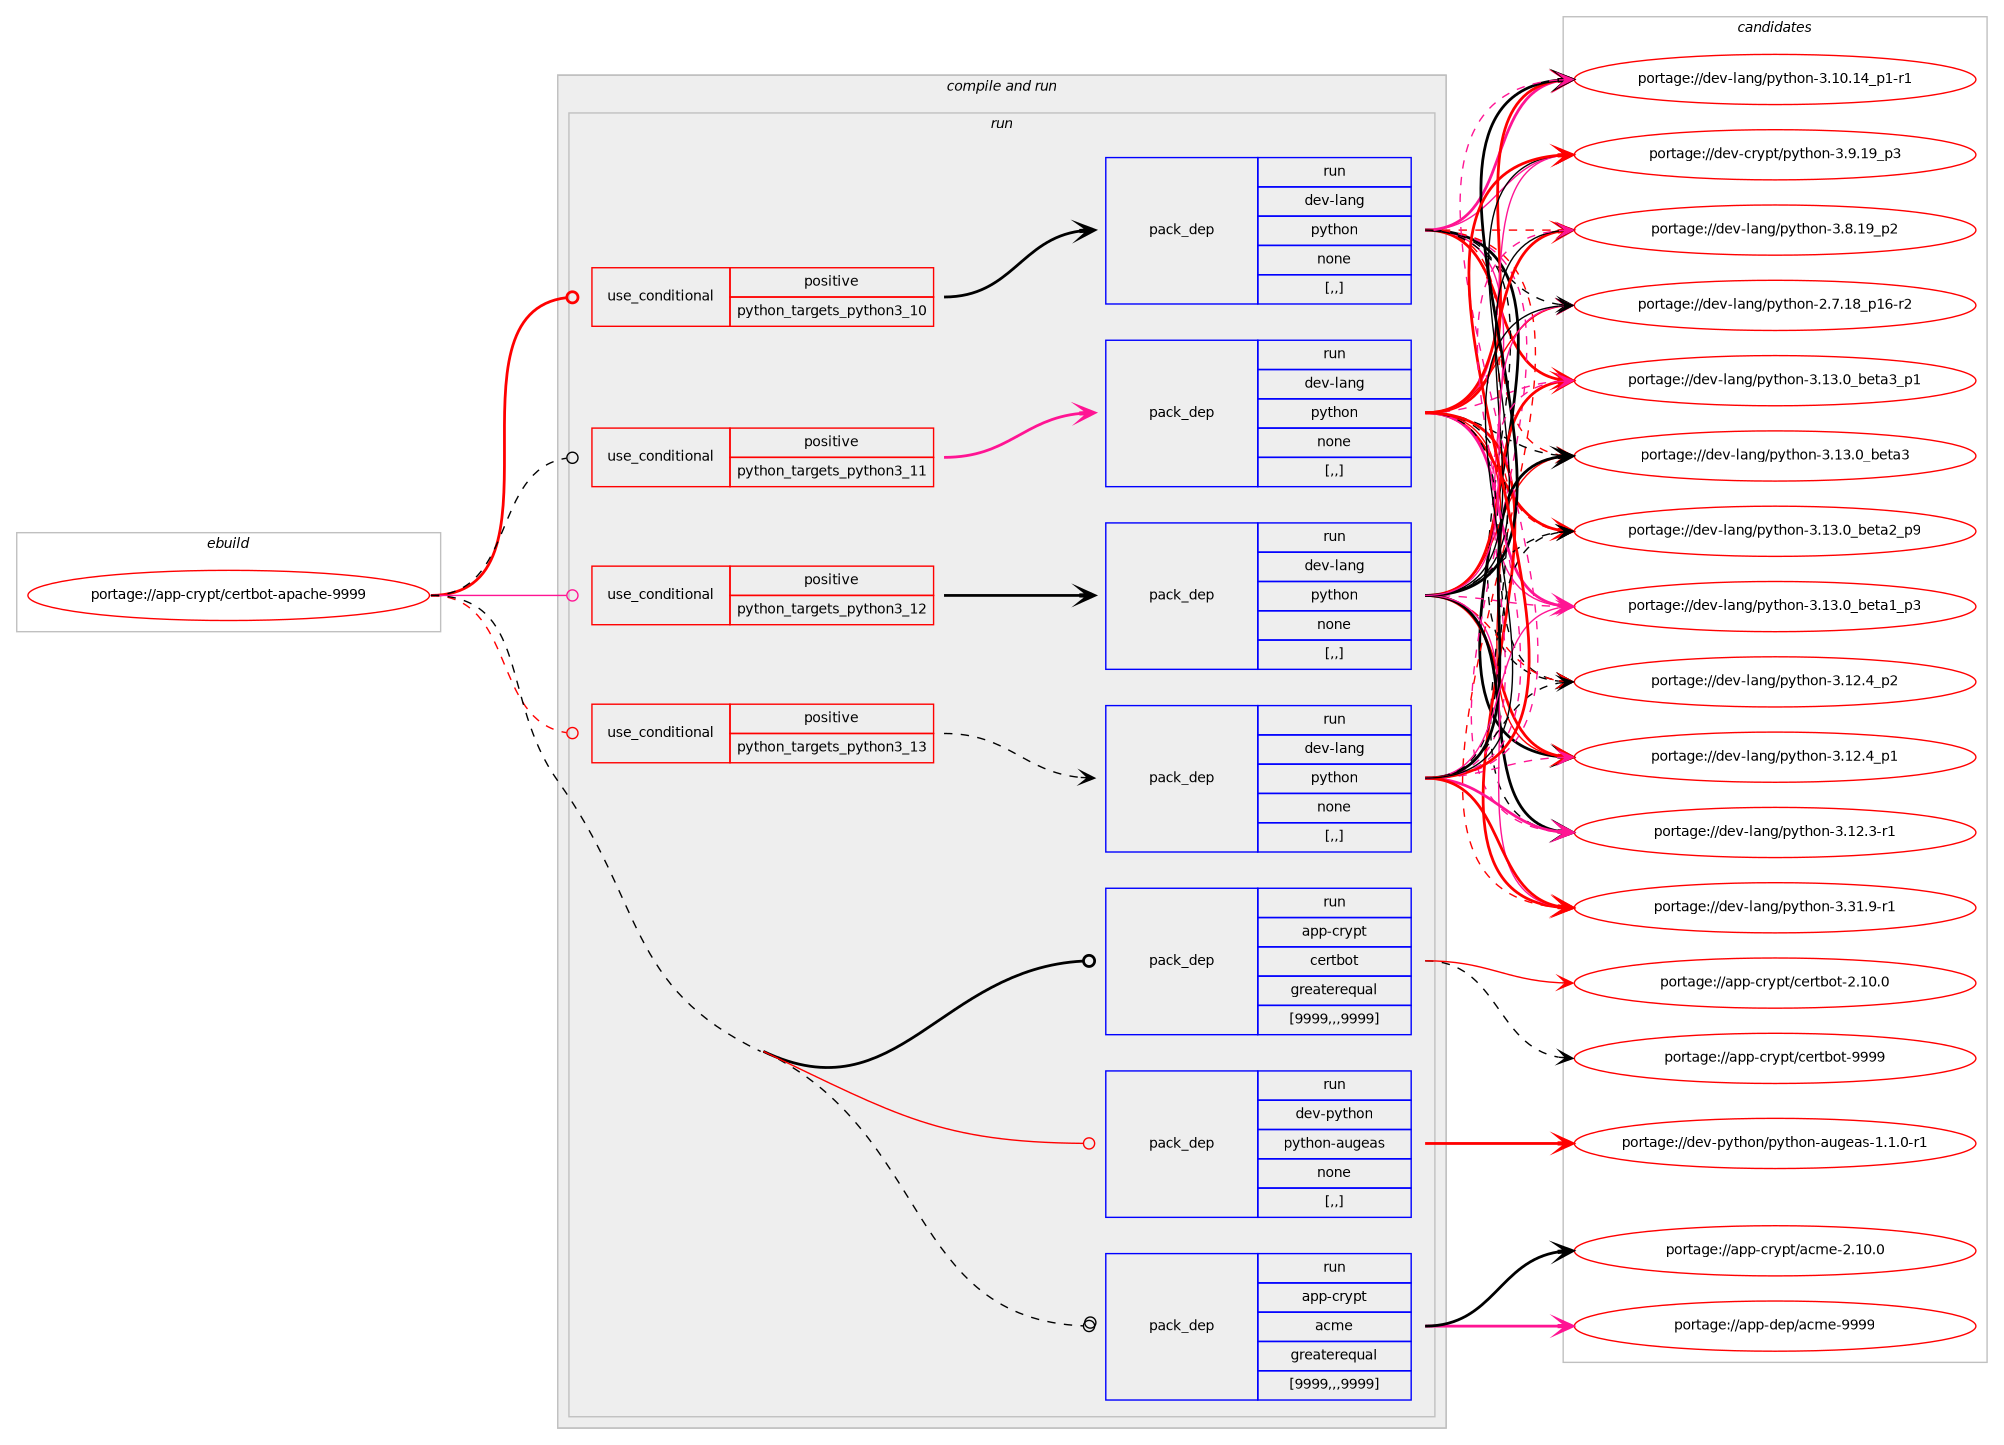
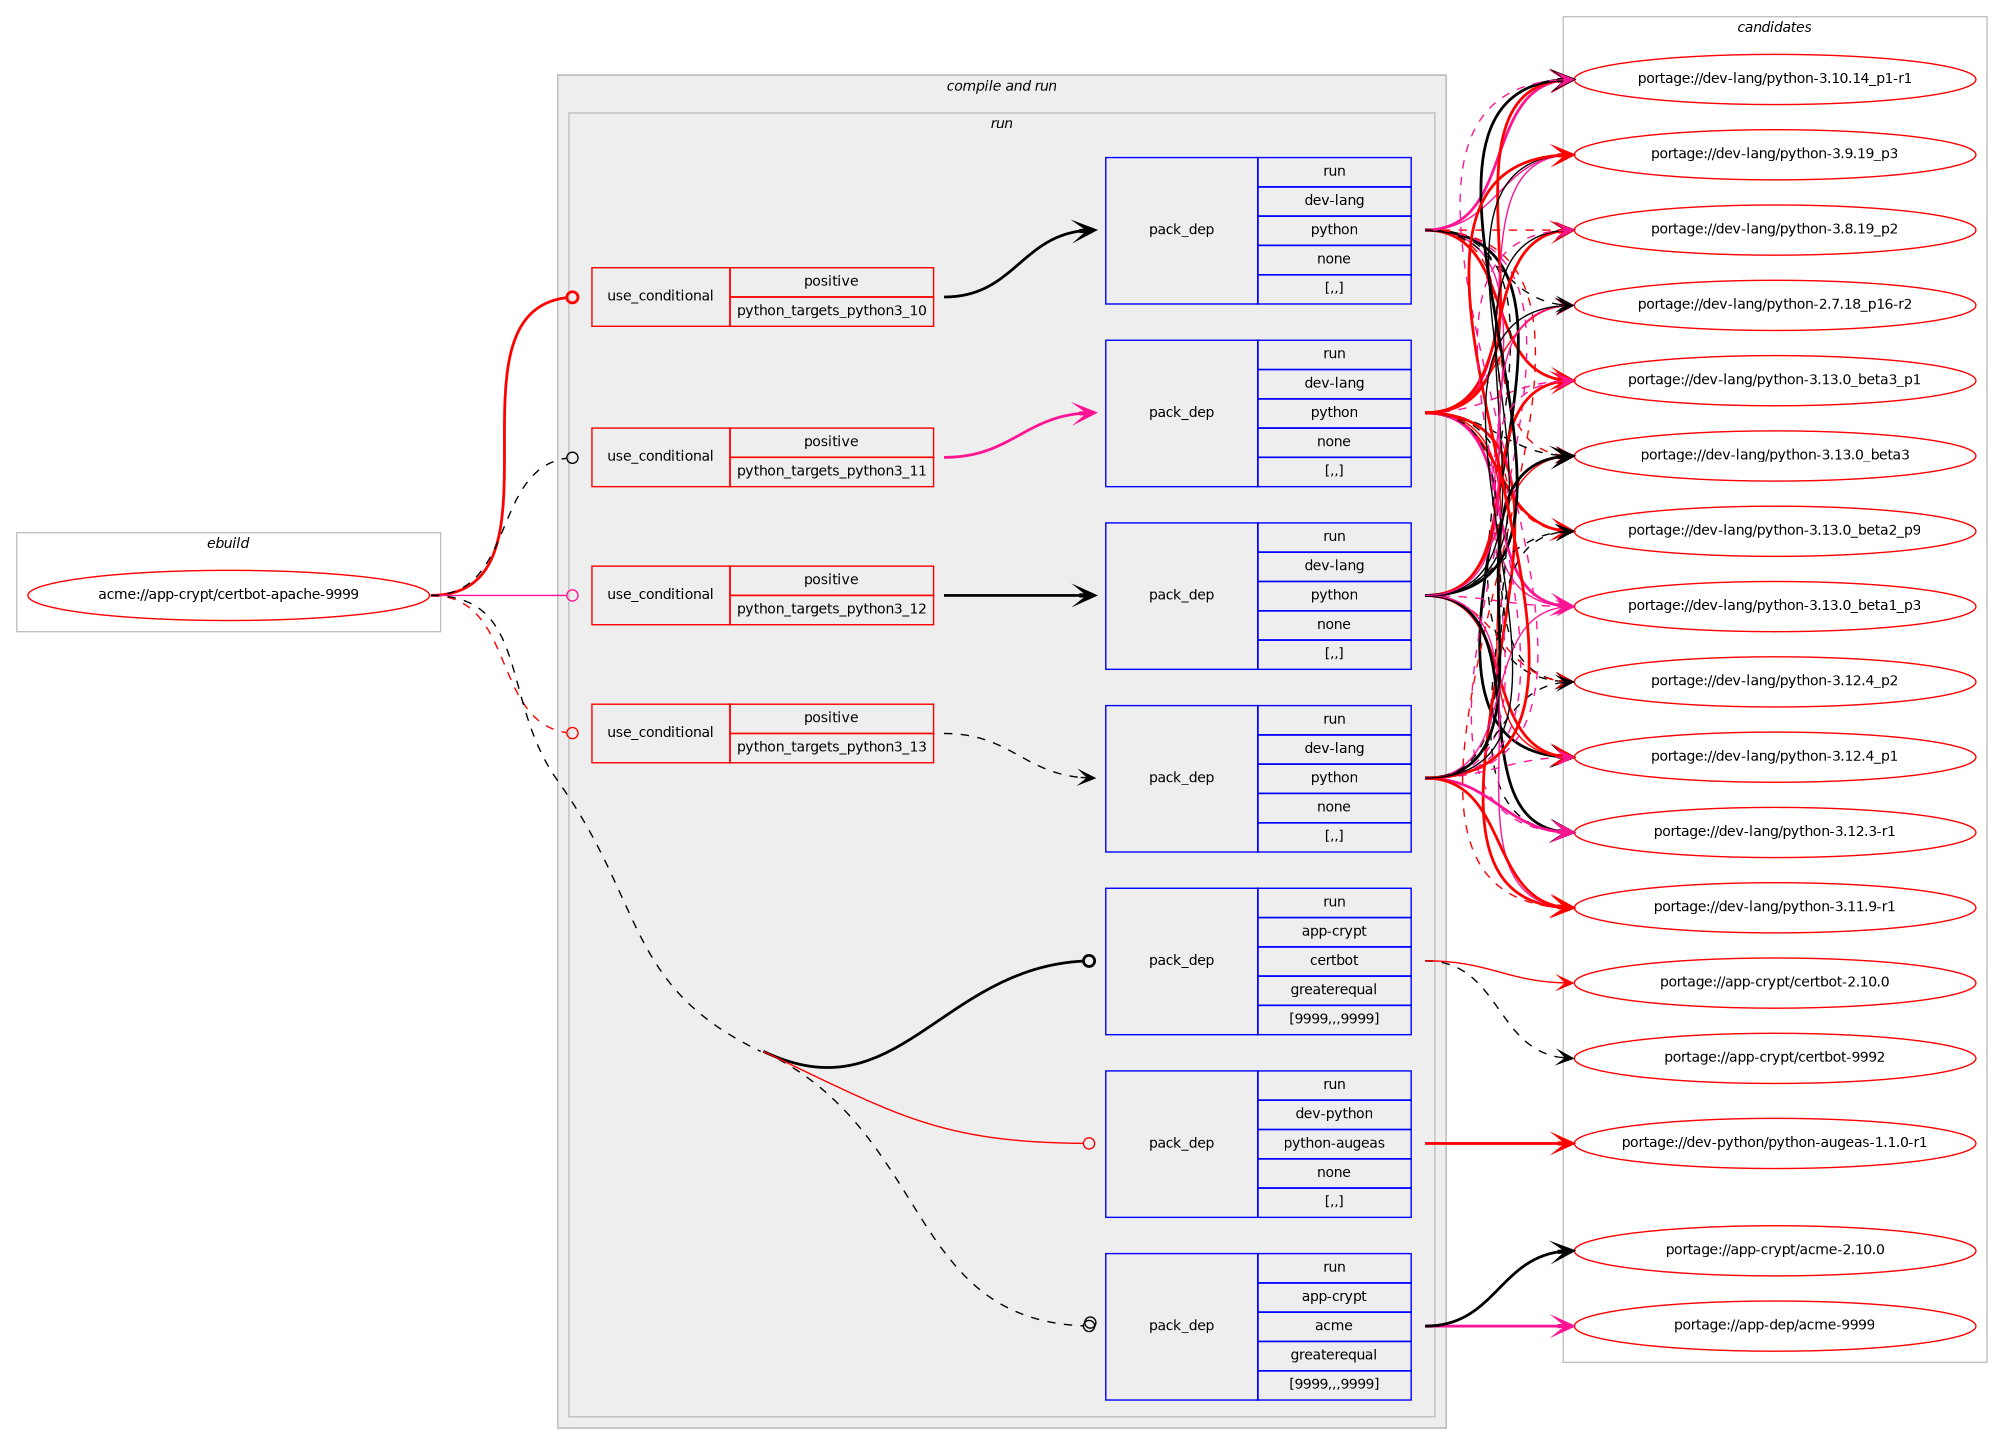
node "portage://dev-crypt/python-3.9.19_p3": label "portage://dev-crypt/python-3.9.19_p3" -> "portage://dev-lang/python-3.9.19_p3"
node "portage://app-crypt/certbot-apache-9999": label "portage://app-crypt/certbot-apache-9999" -> "acme://app-crypt/certbot-apache-9999"
node "portage://dev-lang/python-3.31.9-r1": label "portage://dev-lang/python-3.31.9-r1" -> "portage://dev-lang/python-3.11.9-r1"
node "portage://app-crypt/certbot-9999": label "portage://app-crypt/certbot-9999" -> "portage://app-crypt/certbot-9992"
